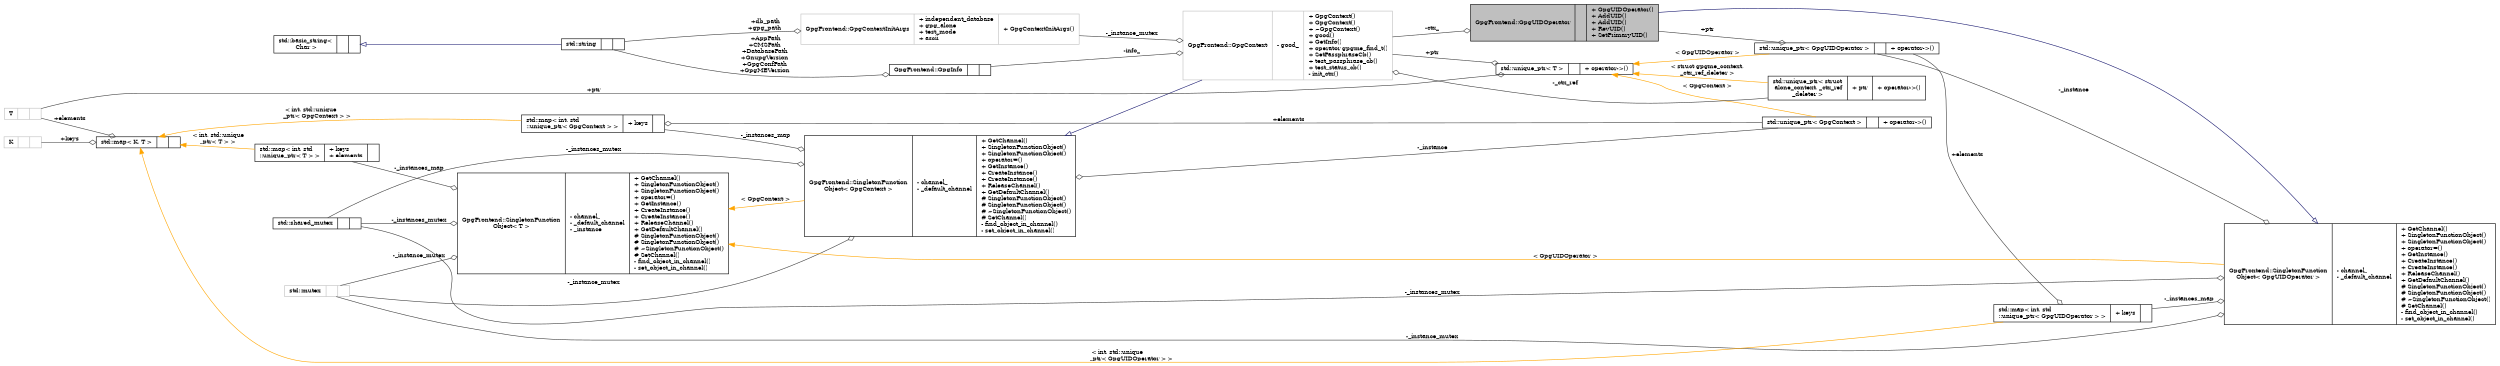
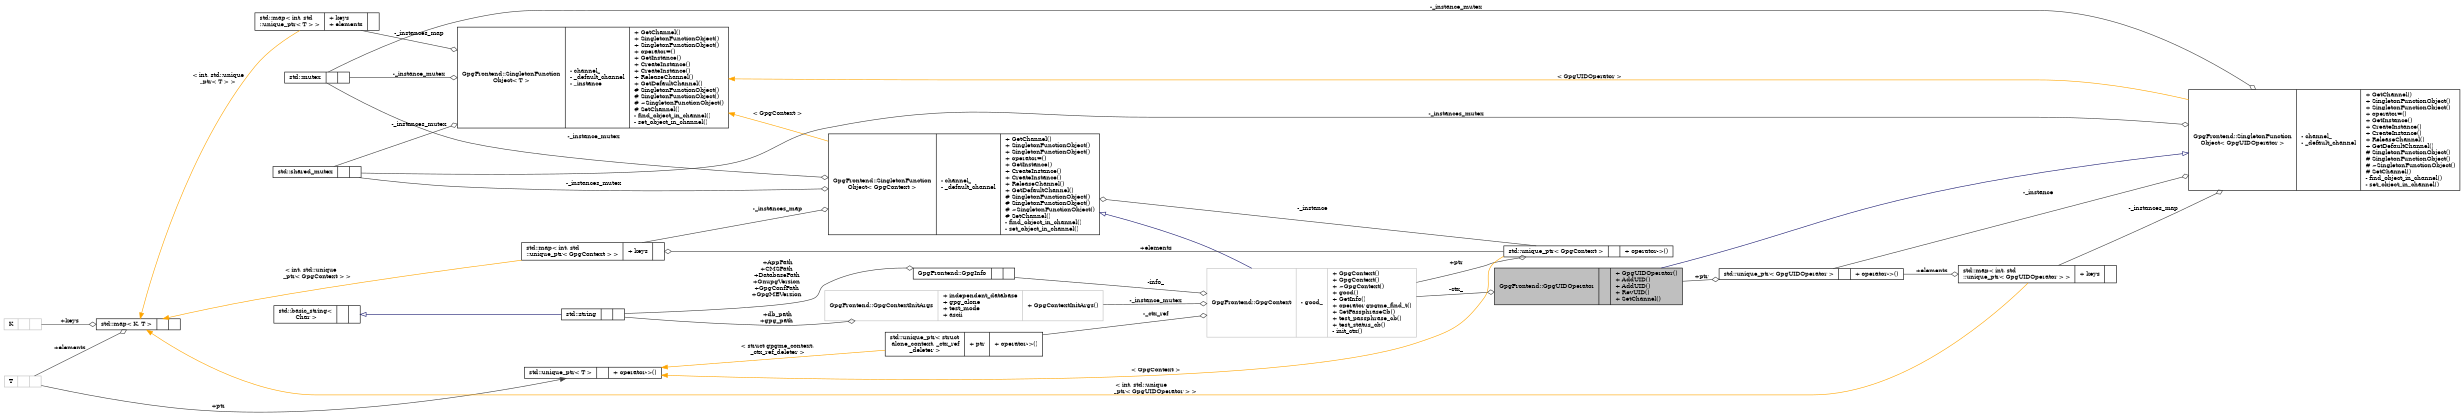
node "GpgFrontend::GpgUIDOperator": text "+ SetPrimaryUID()" -> "+ SetChannel()"
edge "GpgFrontend::GpgContext" -> "std::unique_ptr< T >": now "GpgFrontend::GpgContext" -> "std::unique_ptr< GpgContext >"
edge "std::unique_ptr< GpgUIDOperator >" -> "std::unique_ptr< T >": removed, label "< GpgUIDOperator >"
edge "T" -> "std::unique_ptr< T >": arrowhead odiamond -> normal
node "std::mutex": color grey75 -> black
